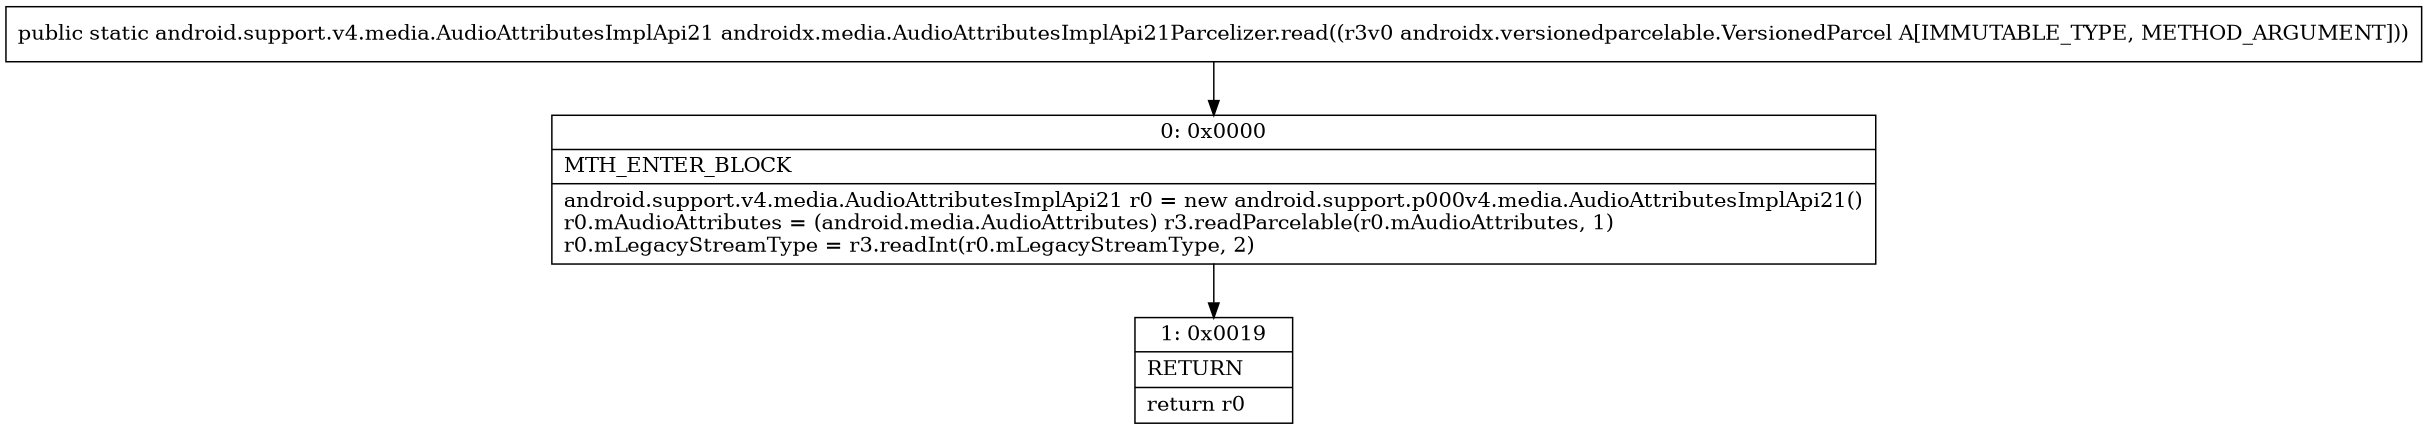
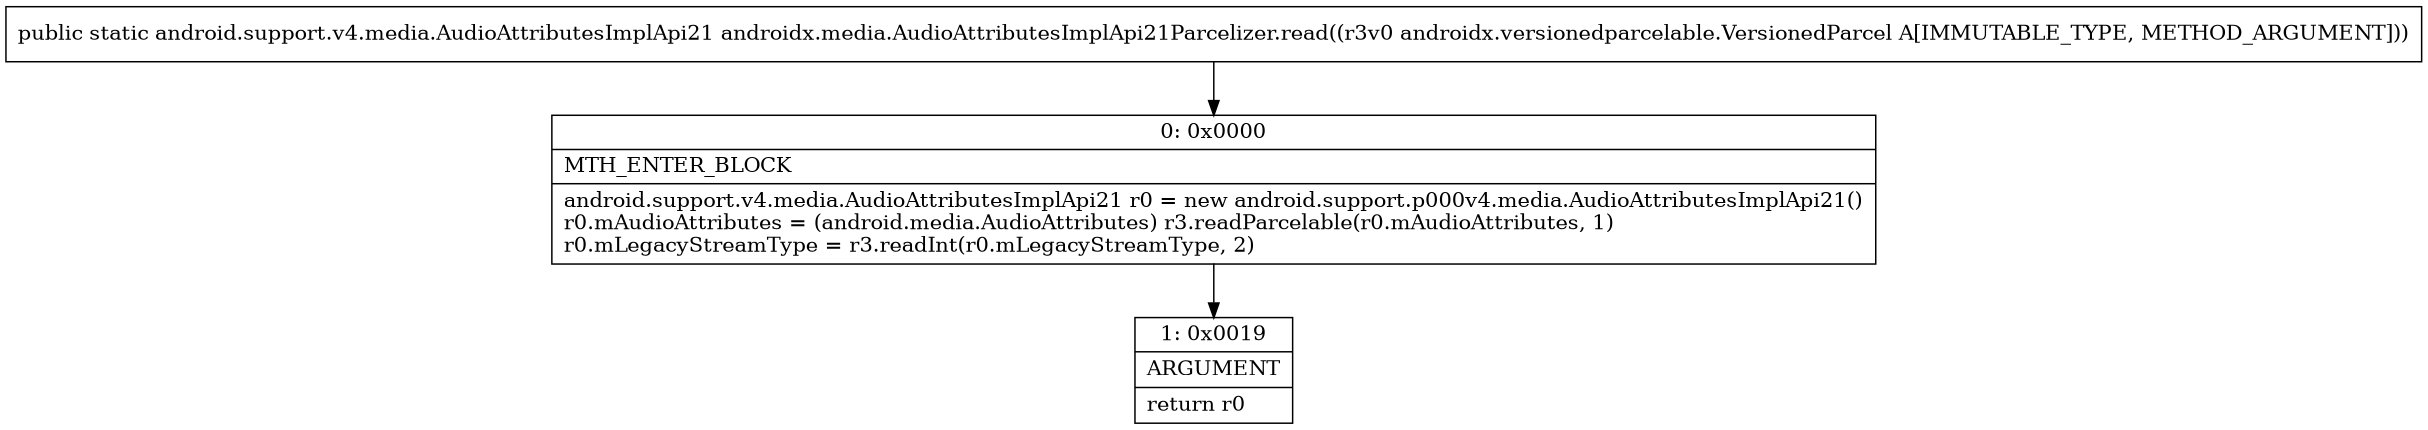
node "1: 0x0019": text "RETURN" -> "ARGUMENT"
